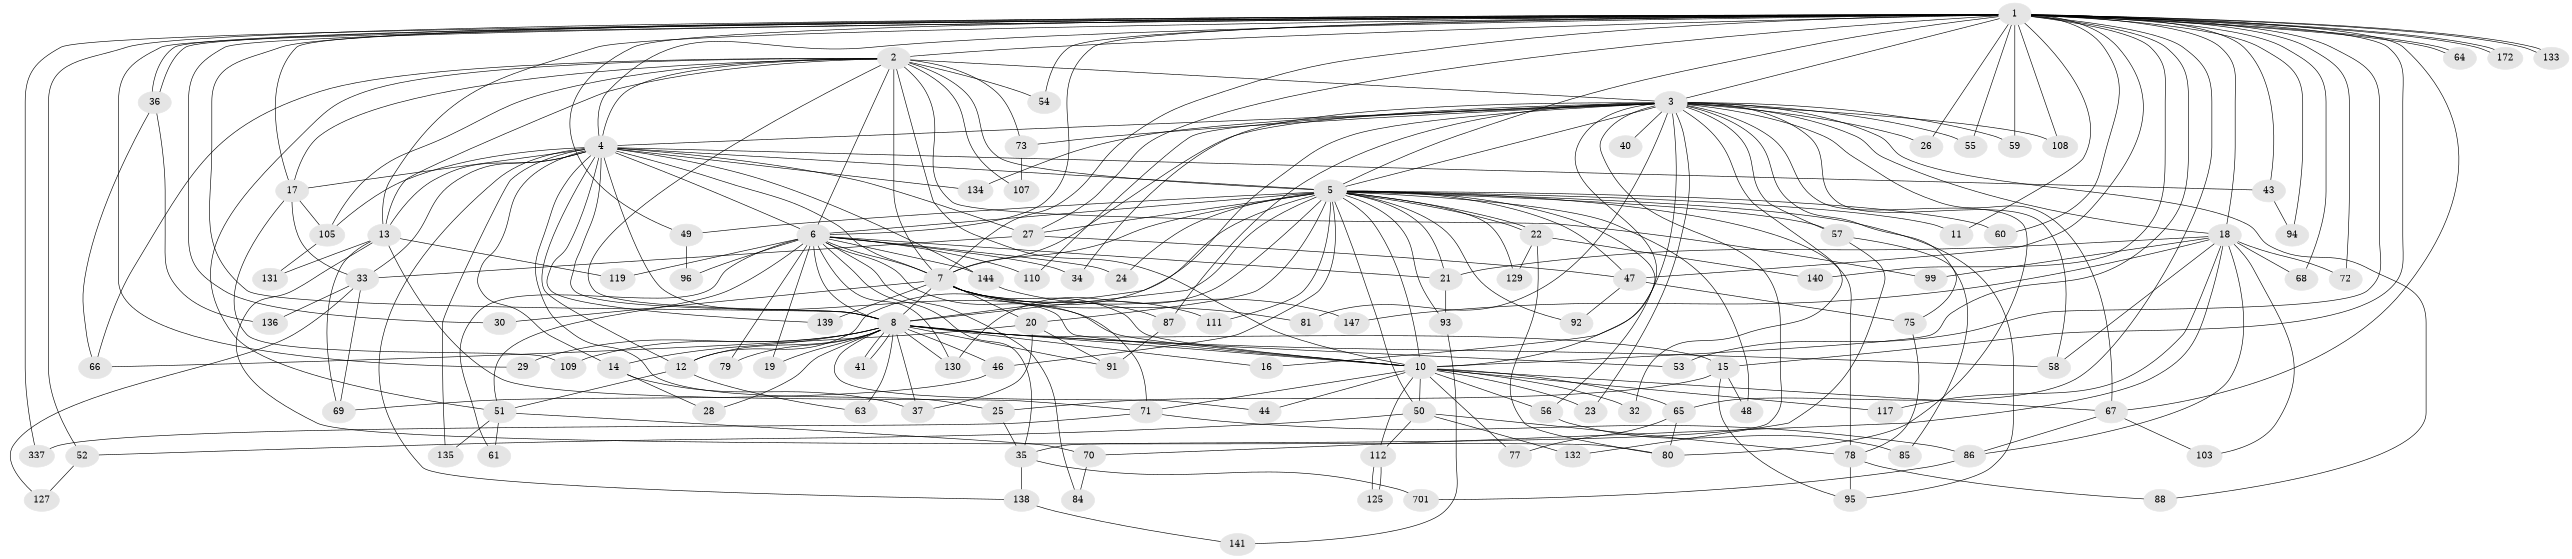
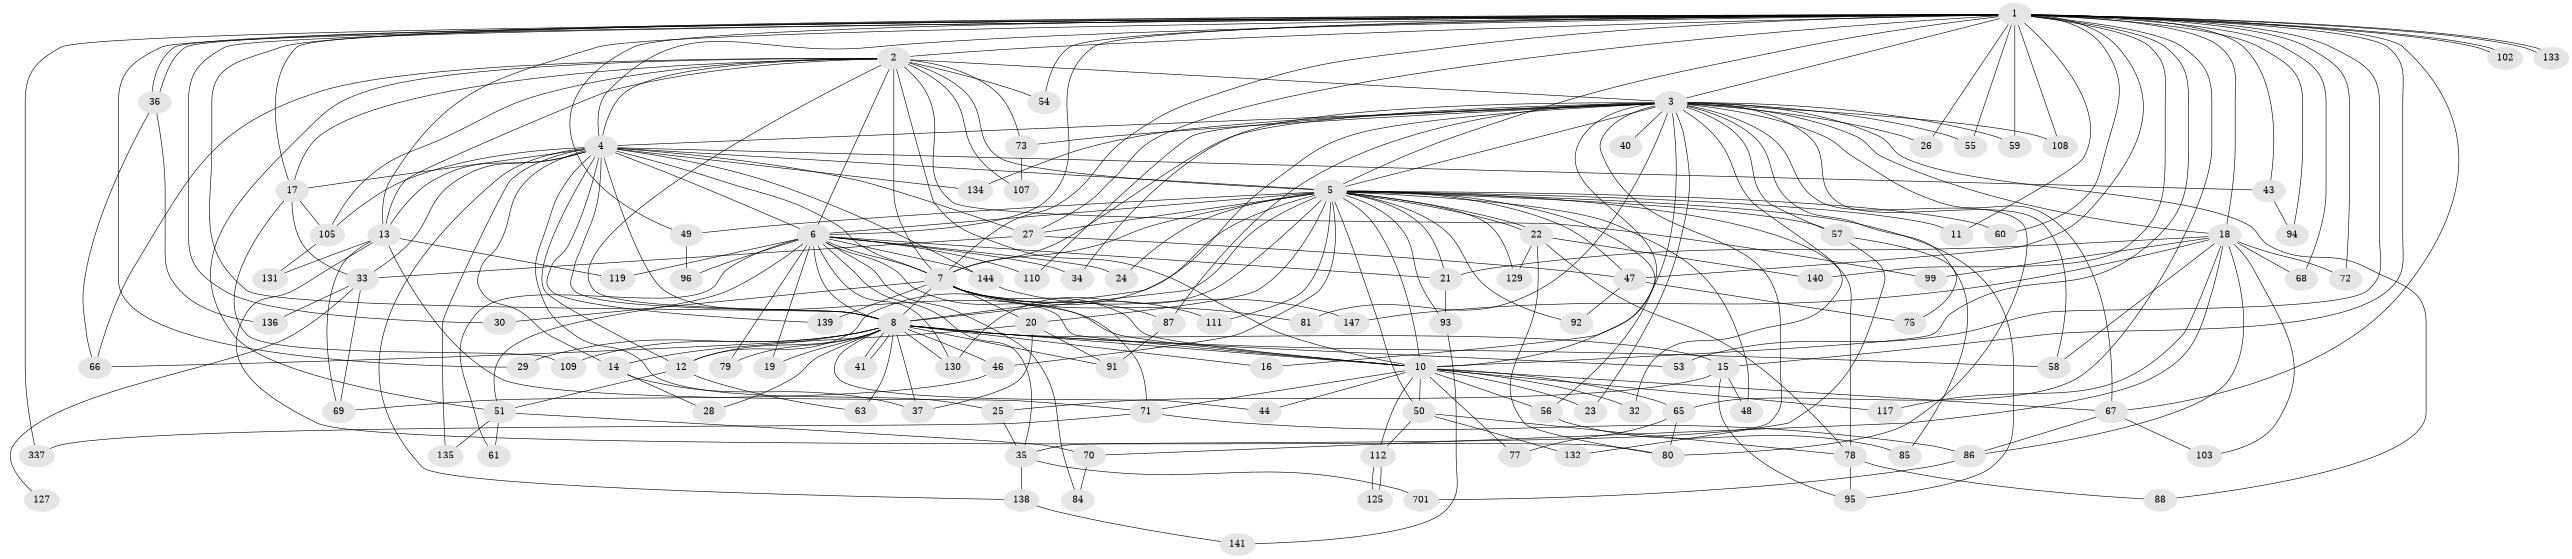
node "64": removed
node "172": label "172" -> "102"
edge "75" -- "78": now "22" -- "78"
node "52": removed
